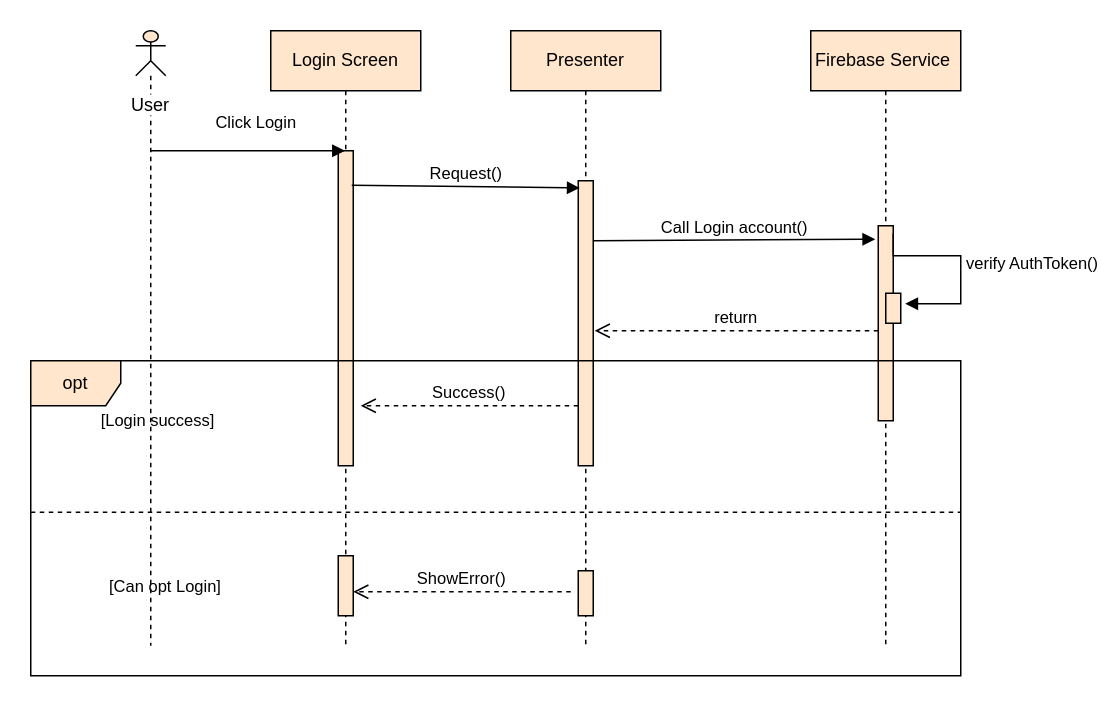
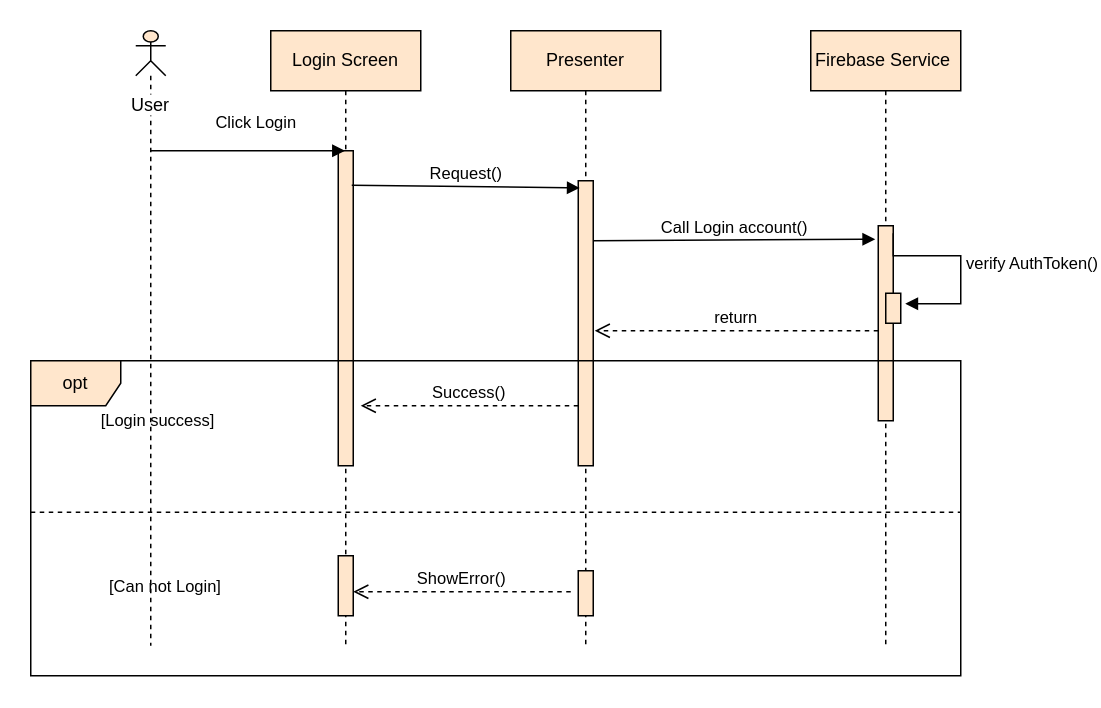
node "[Can opt Login]": label "[Can opt Login]" -> "[Can not Login]"
